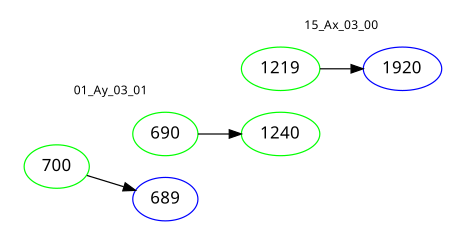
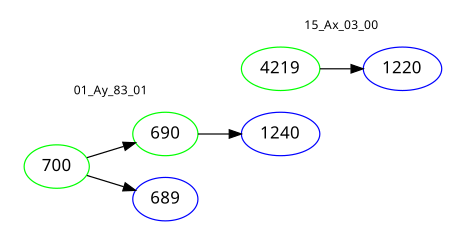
node "1219": label "1219" -> "4219"
node "1920": label "1920" -> "1220"
cluster "01_Ay_03_01": label "01_Ay_03_01" -> "01_Ay_83_01"
node "1240": color green -> blue
edge "700" -> "690": added
